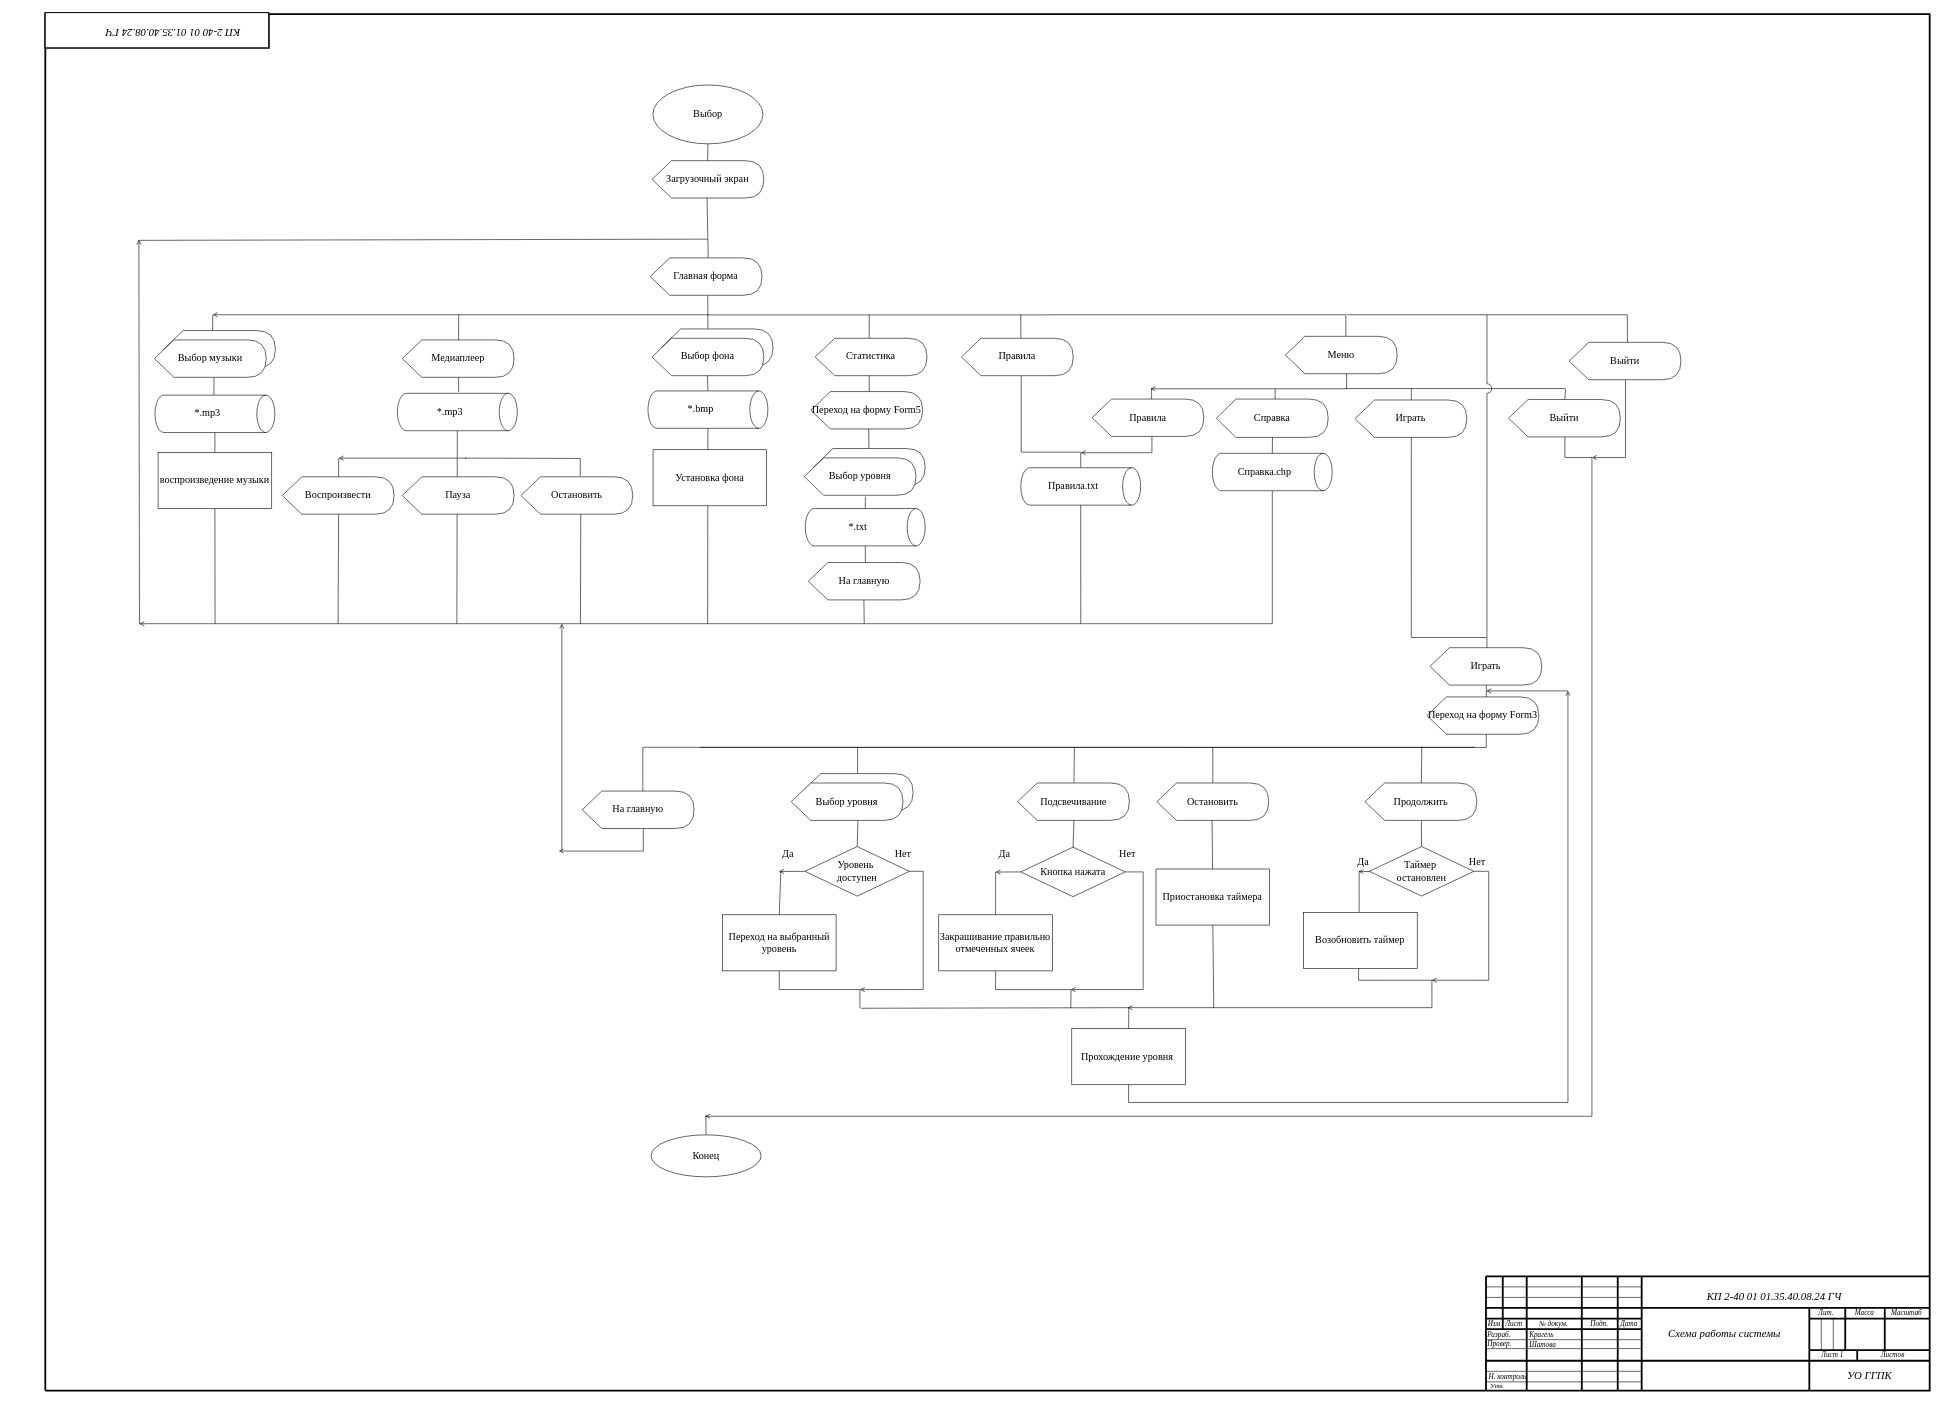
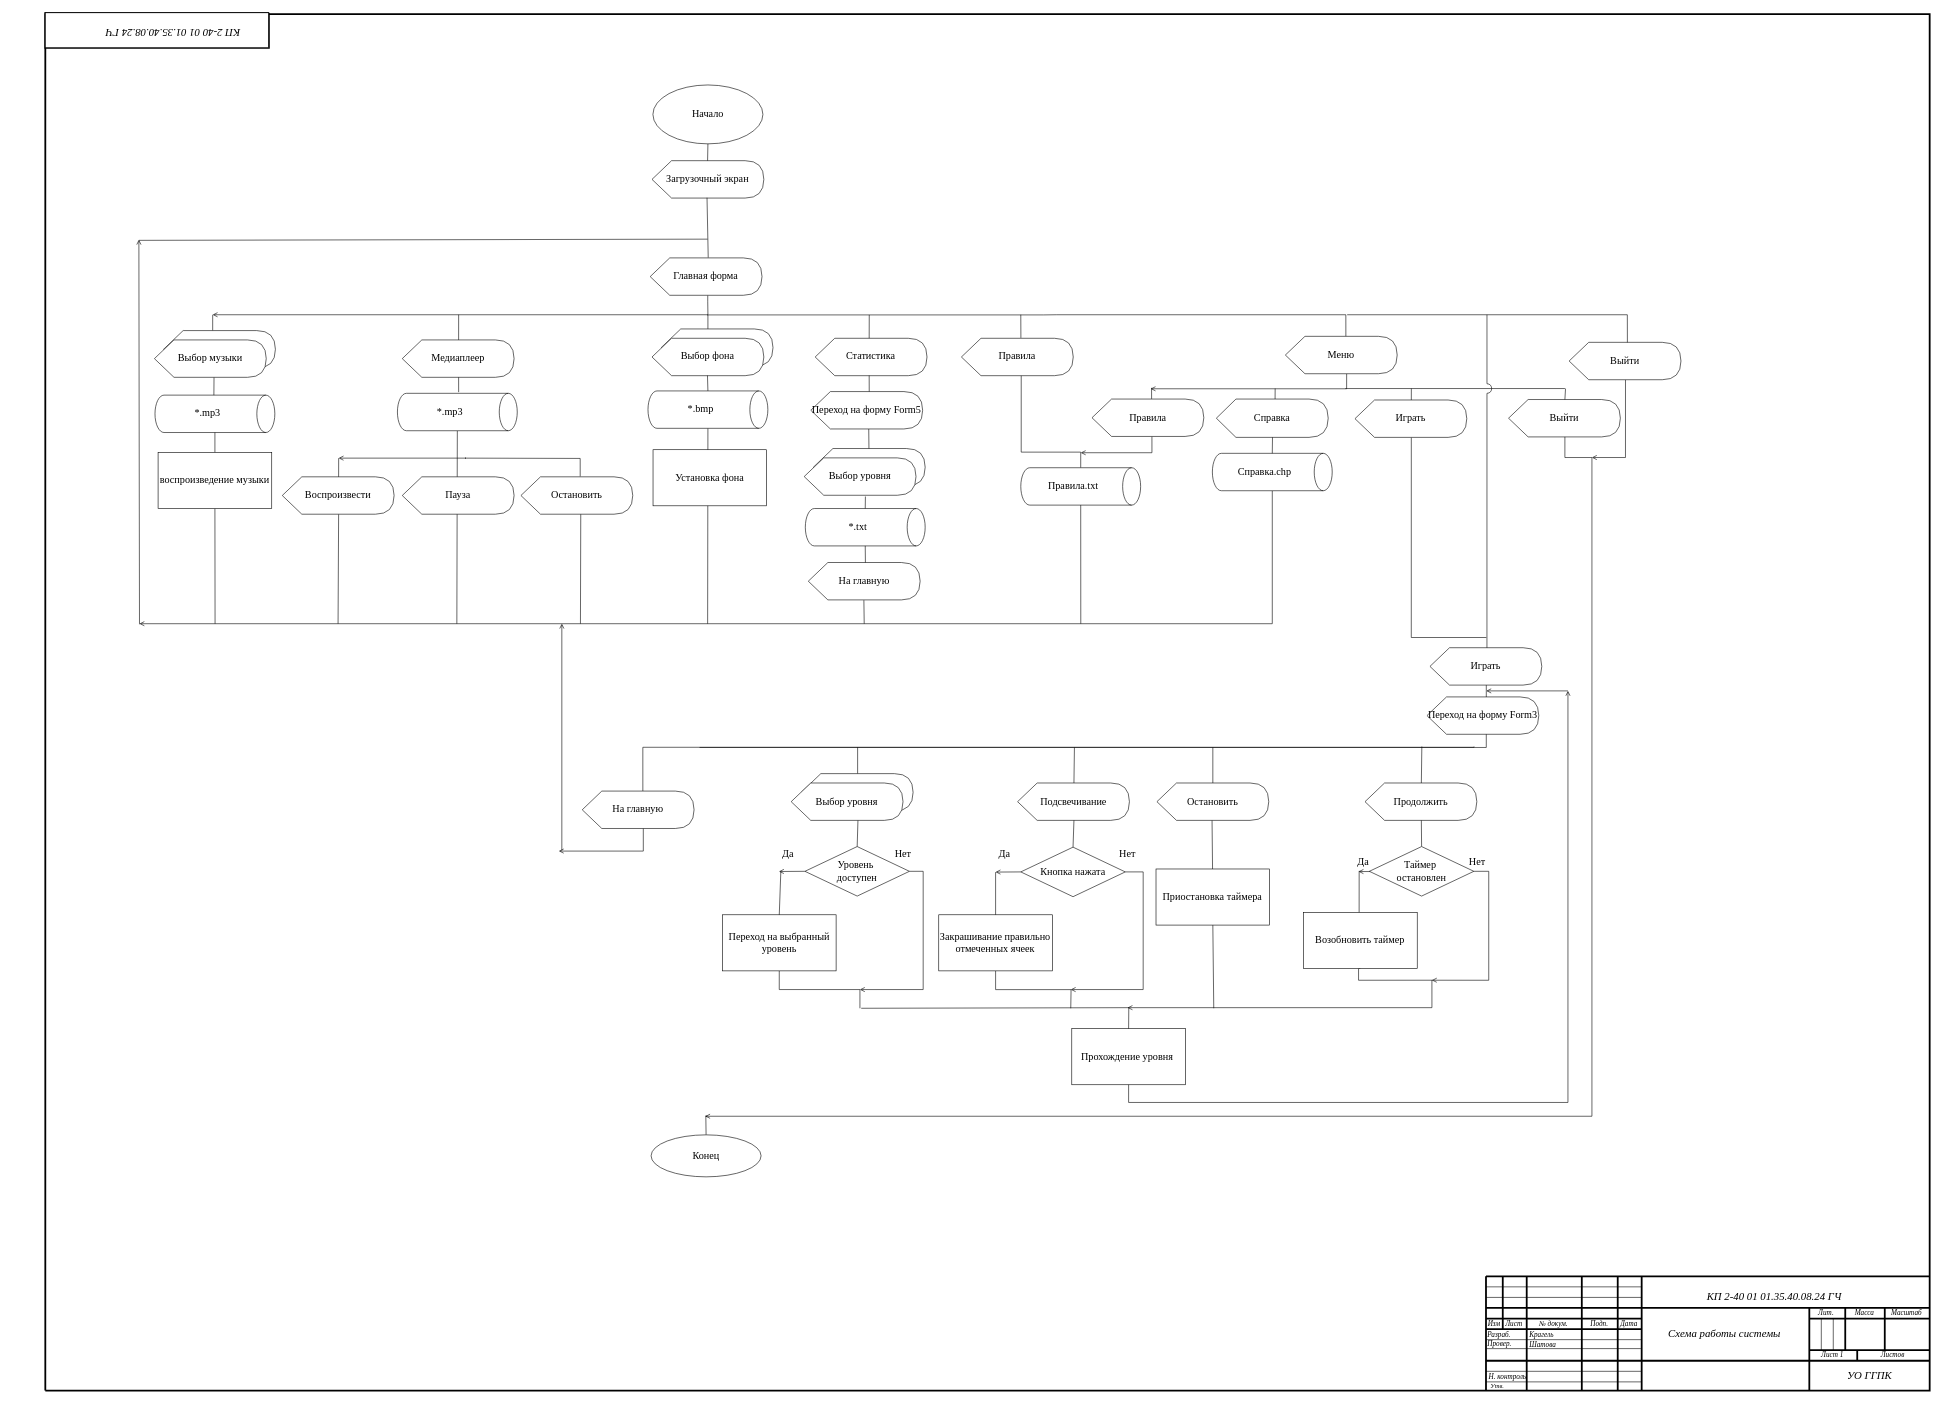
node "Выбор": label "Выбор" -> "Начало"
